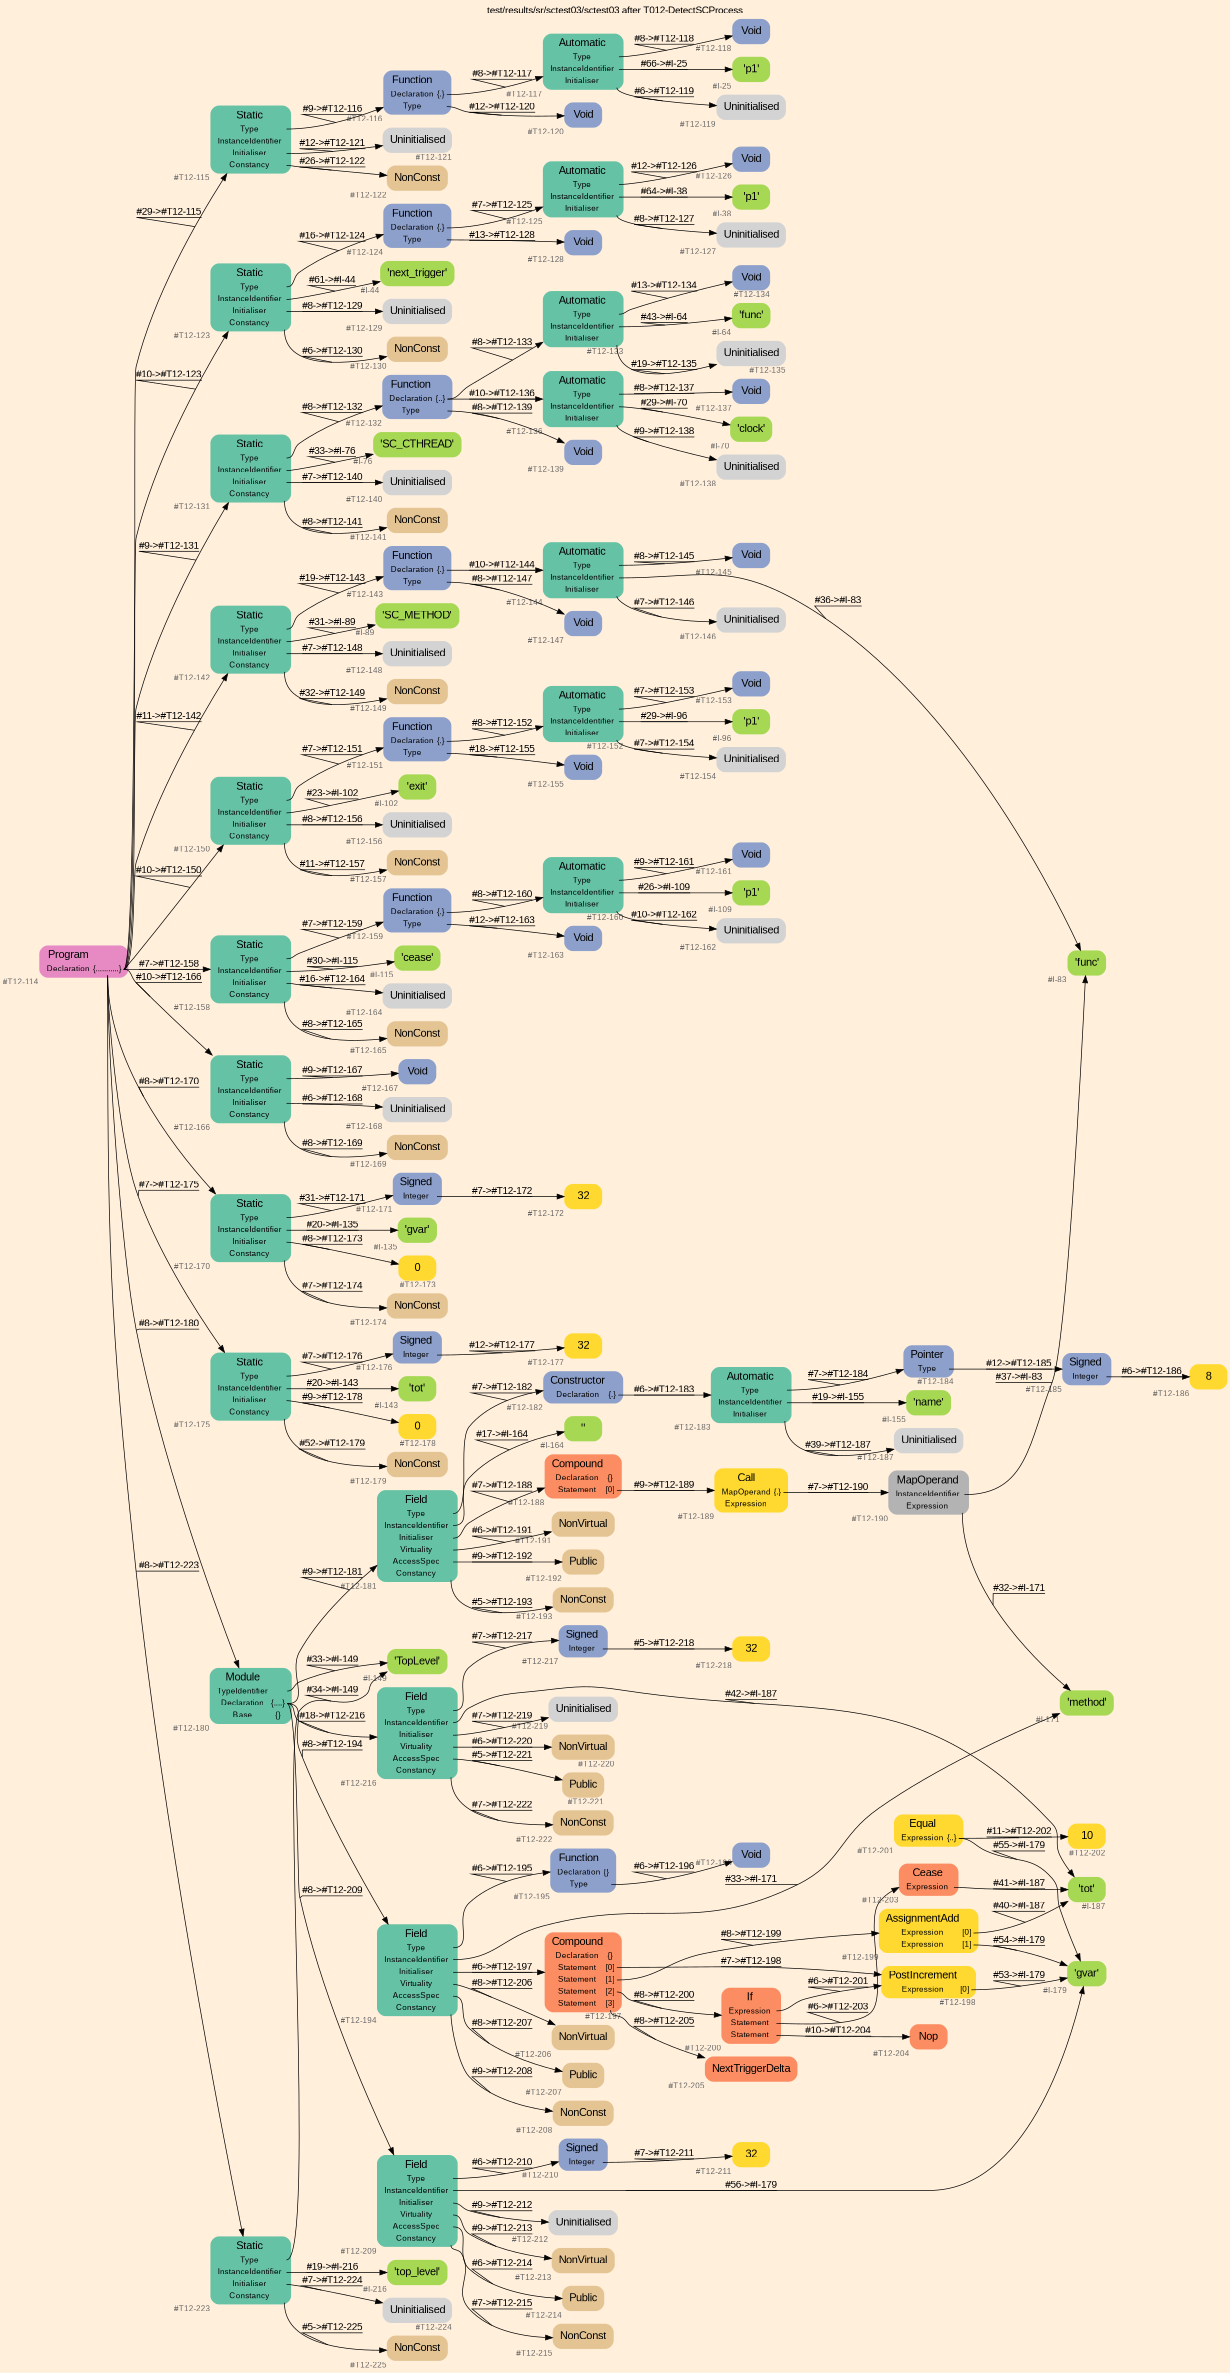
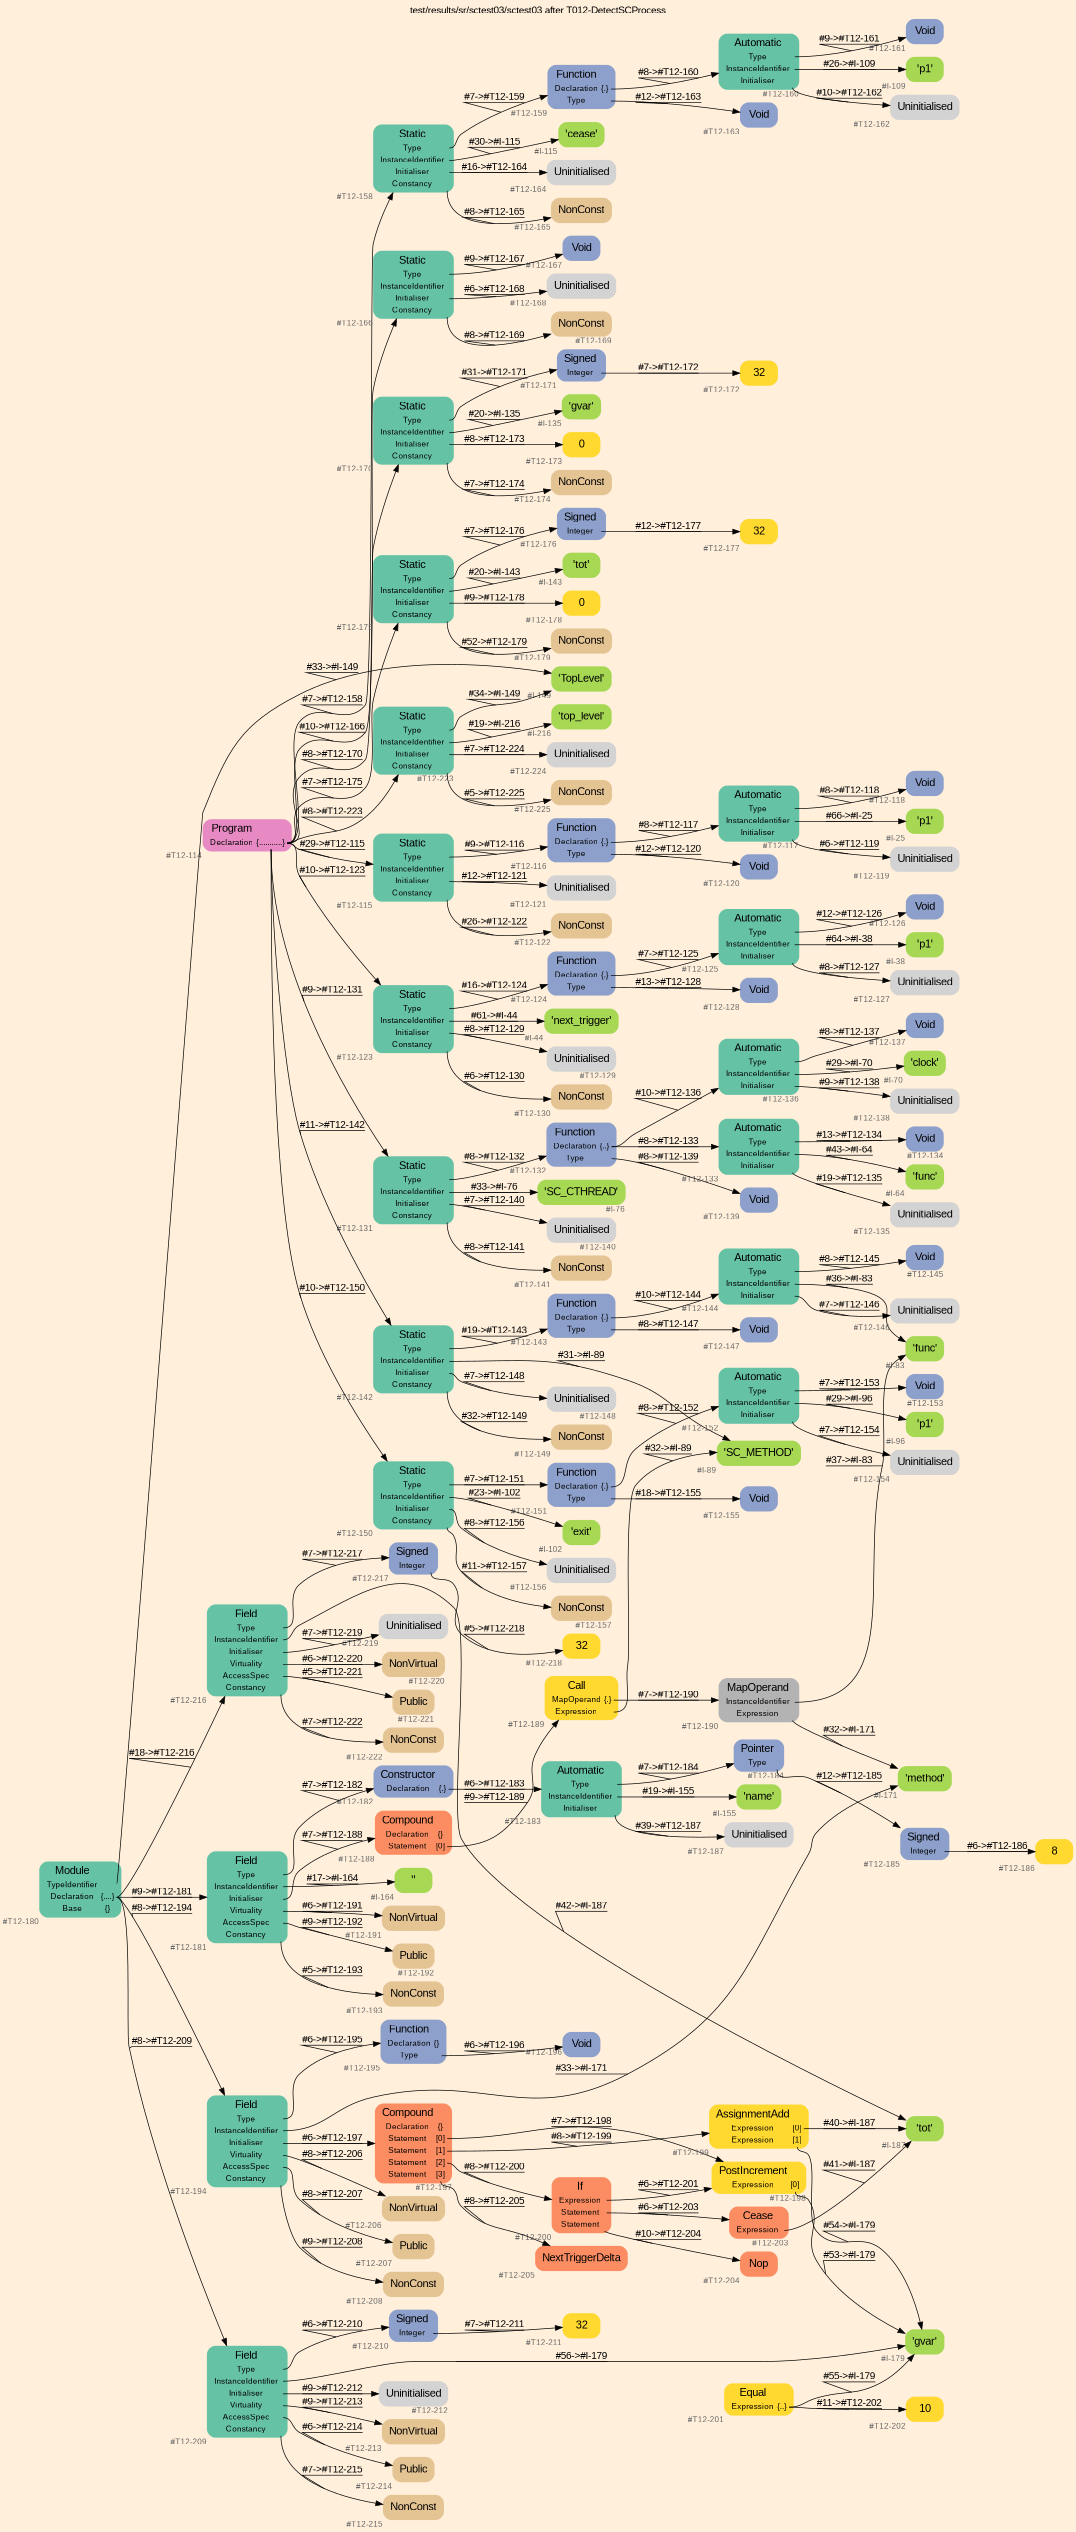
edge "Program" -> "Module": removed, label "#8->#T12-180"
edge "Call" -> "'SC_METHOD'": added, label "#32->#I-89"
